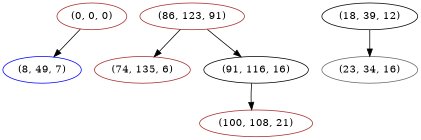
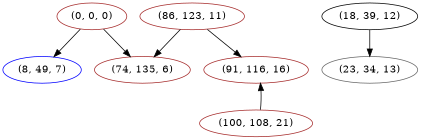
node "(86, 123, 91)": label "(86, 123, 91)" -> "(86, 123, 11)"
edge "(0, 0, 0)" -> "(74, 135, 6)": added
node "(91, 116, 16)": color black -> brown
node "(23, 34, 16)": label "(23, 34, 16)" -> "(23, 34, 13)"
edge "(91, 116, 16)" -> "(100, 108, 21)": reversed
